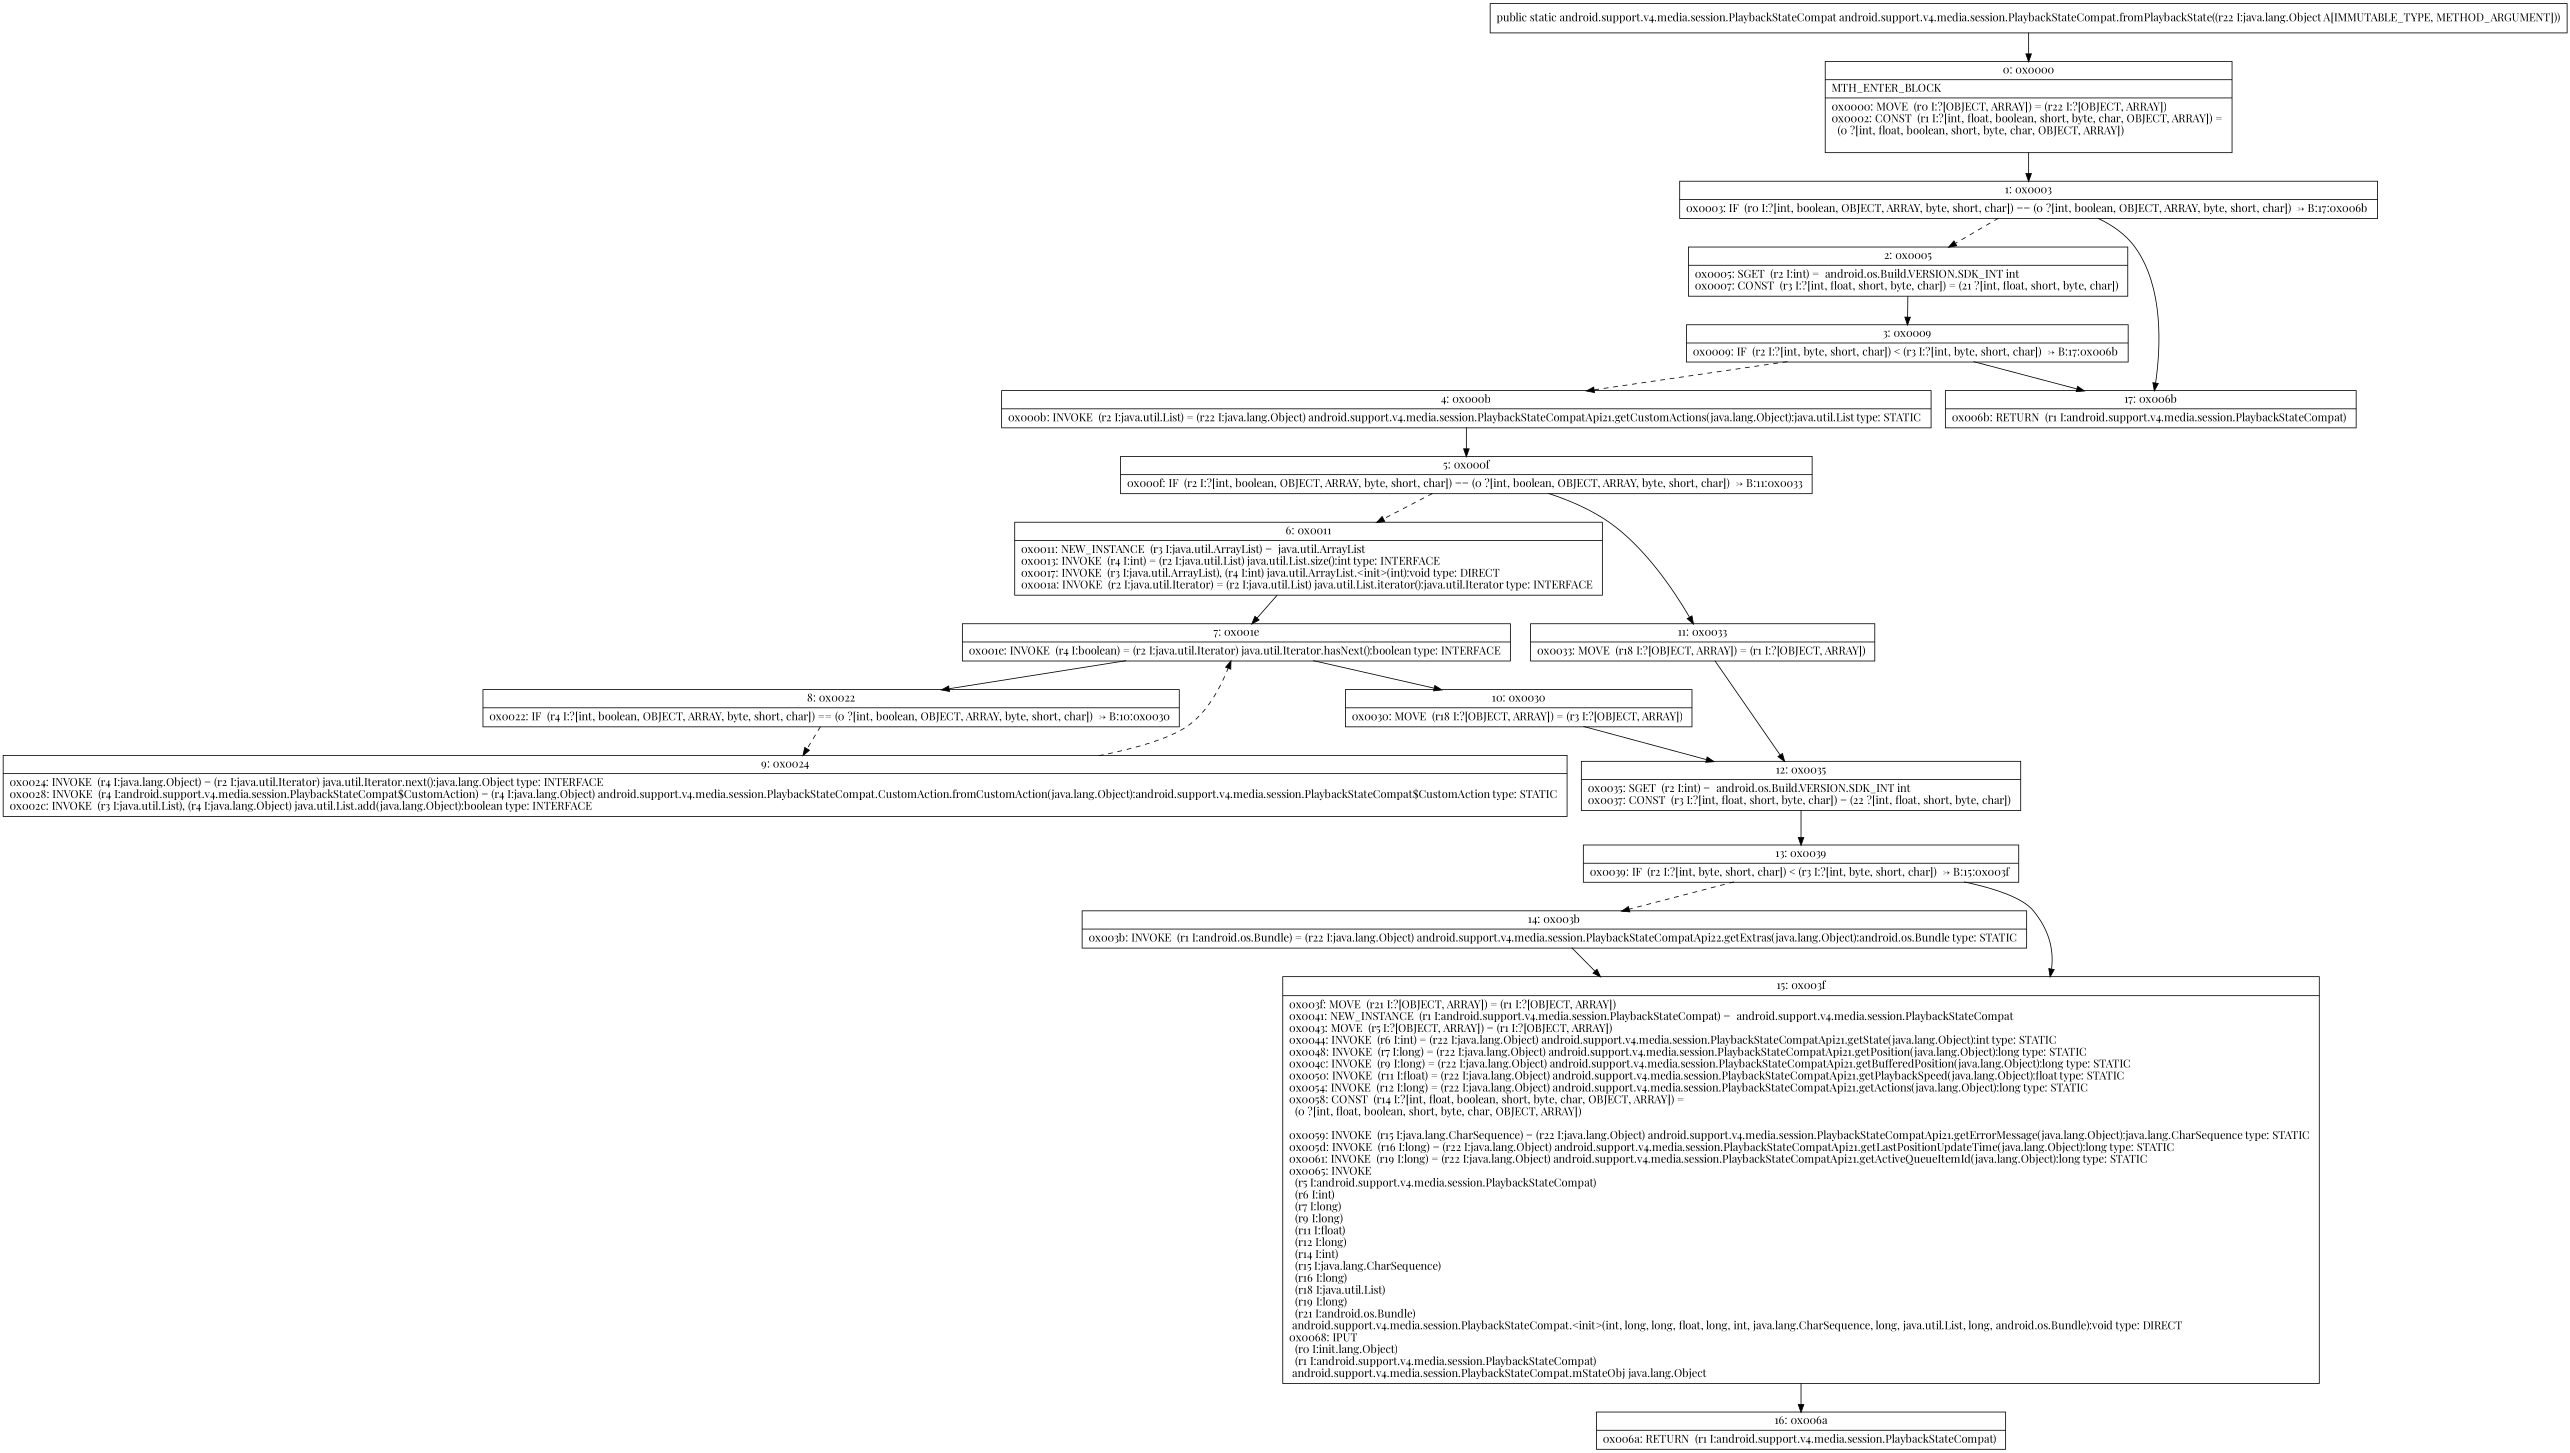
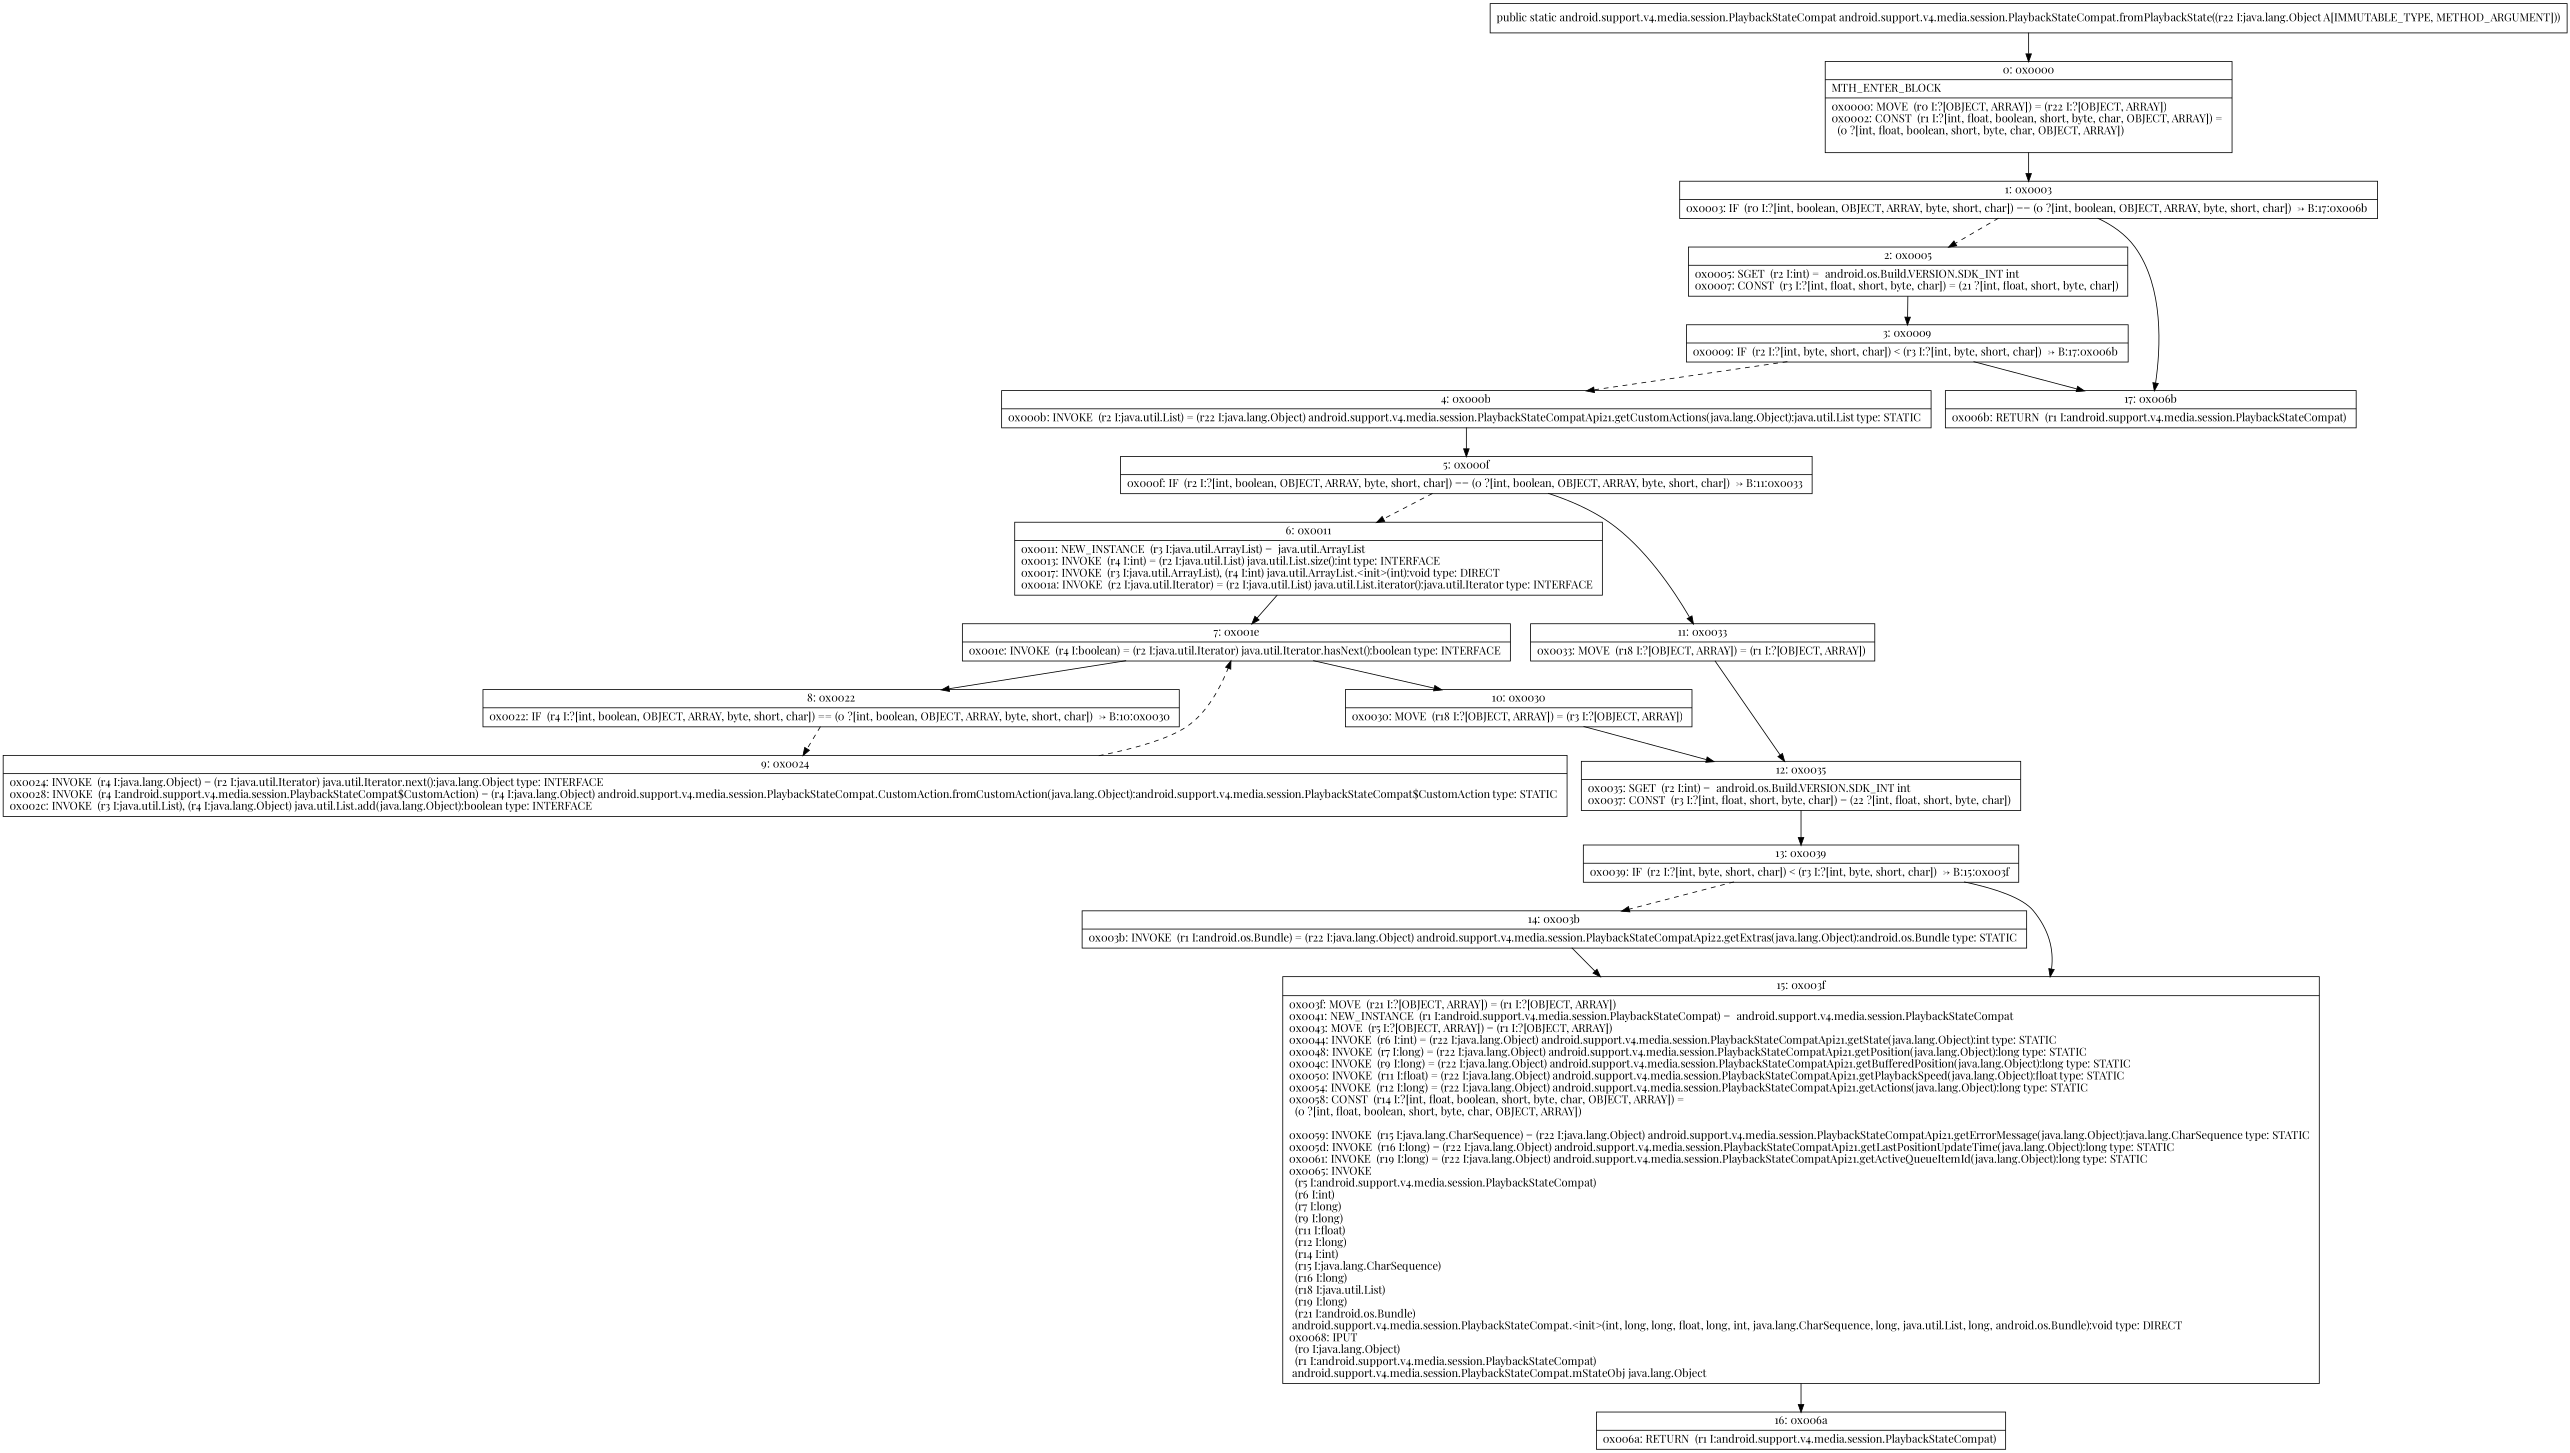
node "15: 0x003f": text "(r0 I:init.lang.Object)" -> "(r0 I:java.lang.Object)"
